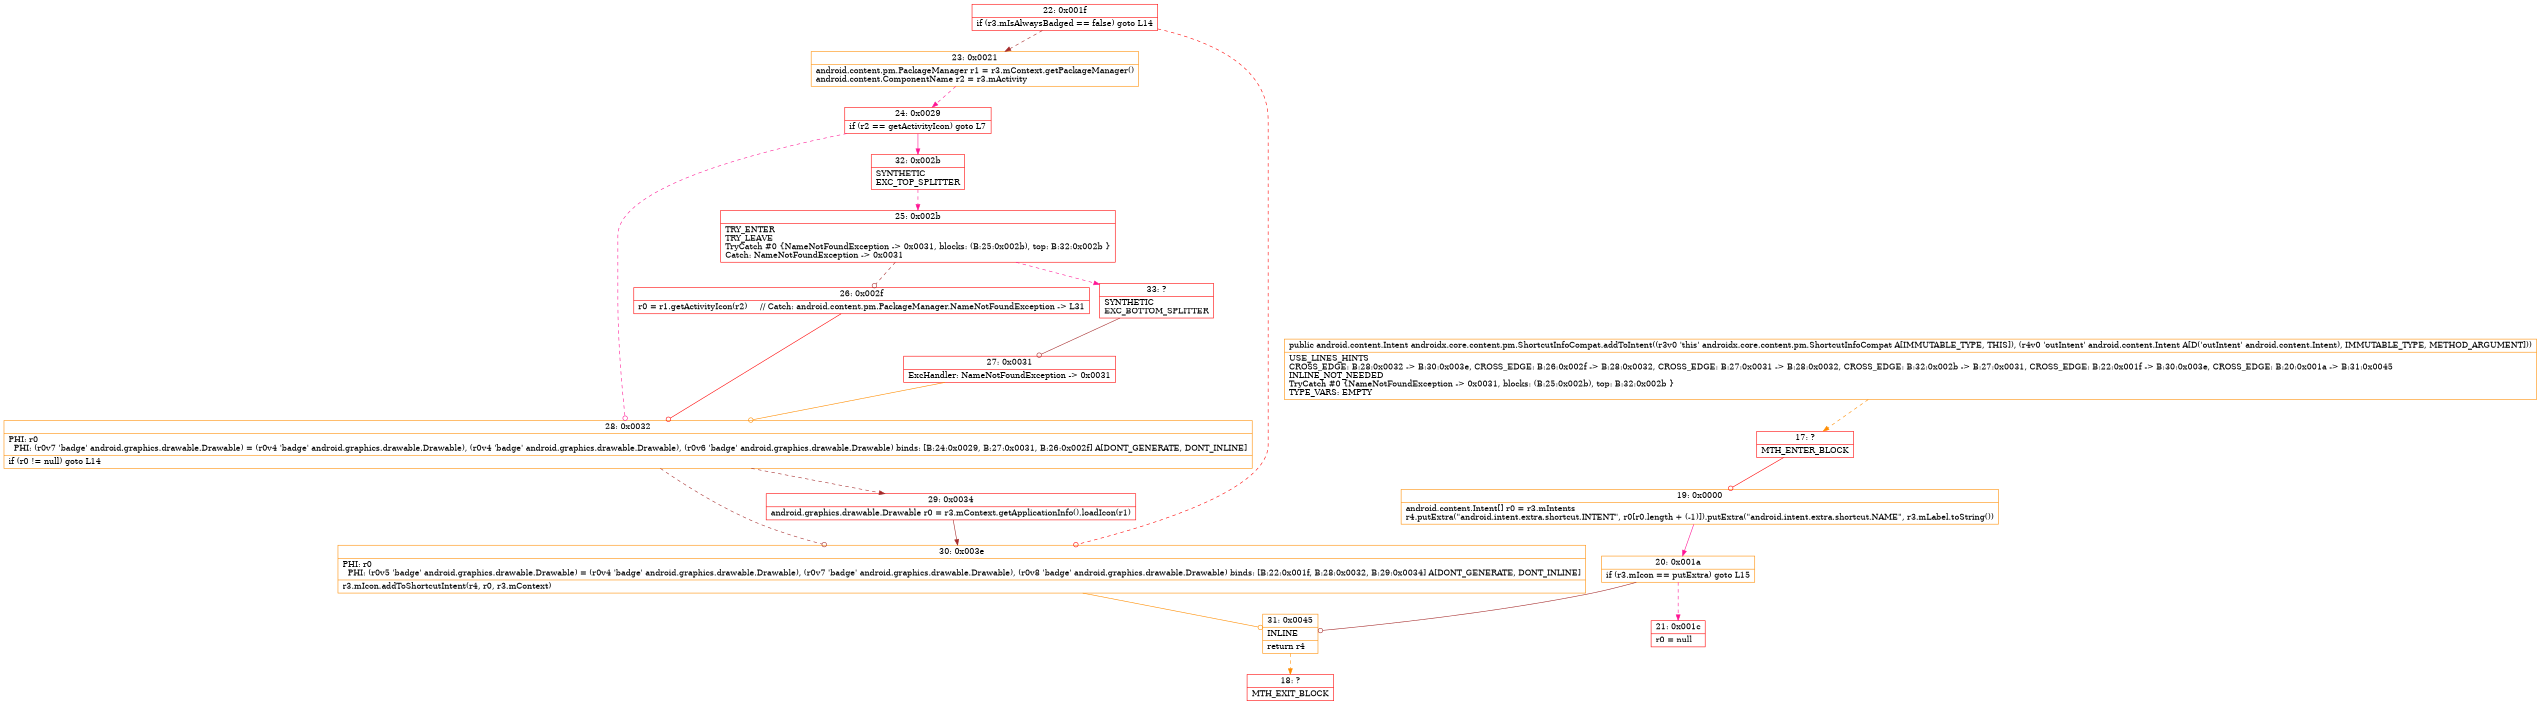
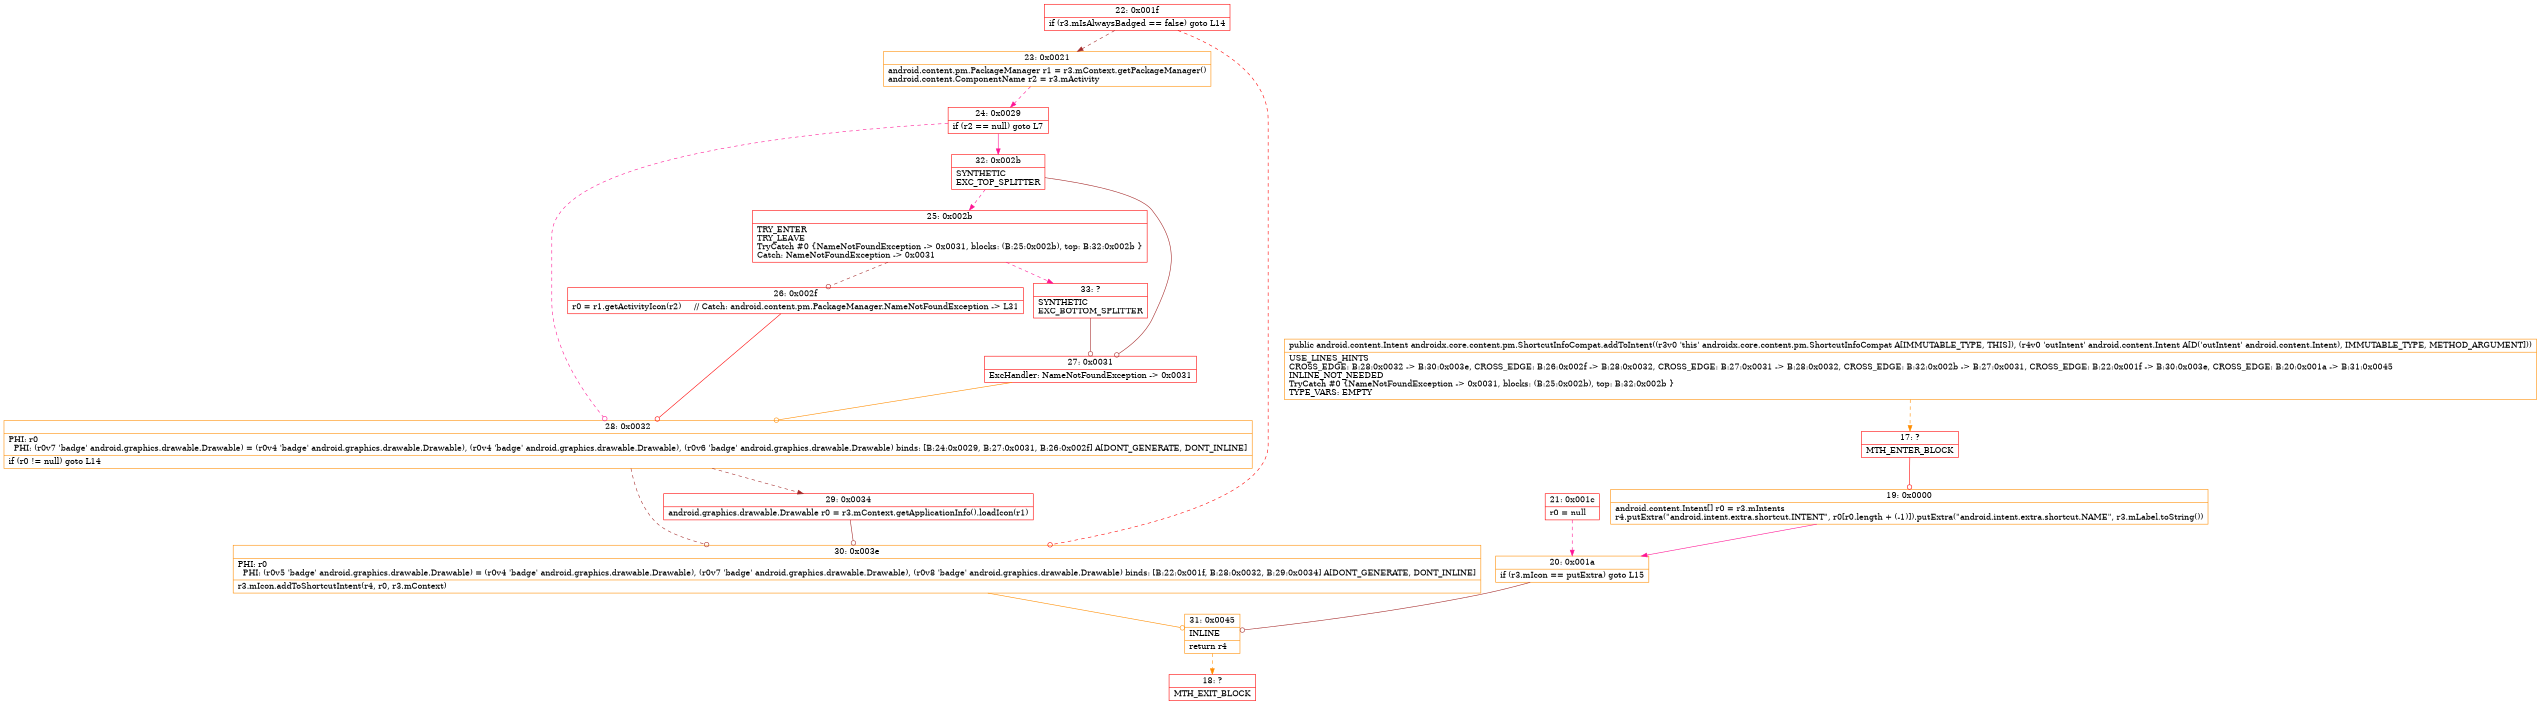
node "24: 0x0029": text "if (r2 == getActivityIcon) goto L7" -> "if (r2 == null) goto L7"
edge "32: 0x002b" -> "27: 0x0031": added
edge "29: 0x0034" -> "30: 0x003e": arrowhead normal -> odot
edge "20: 0x001a" -> "21: 0x001c": reversed
